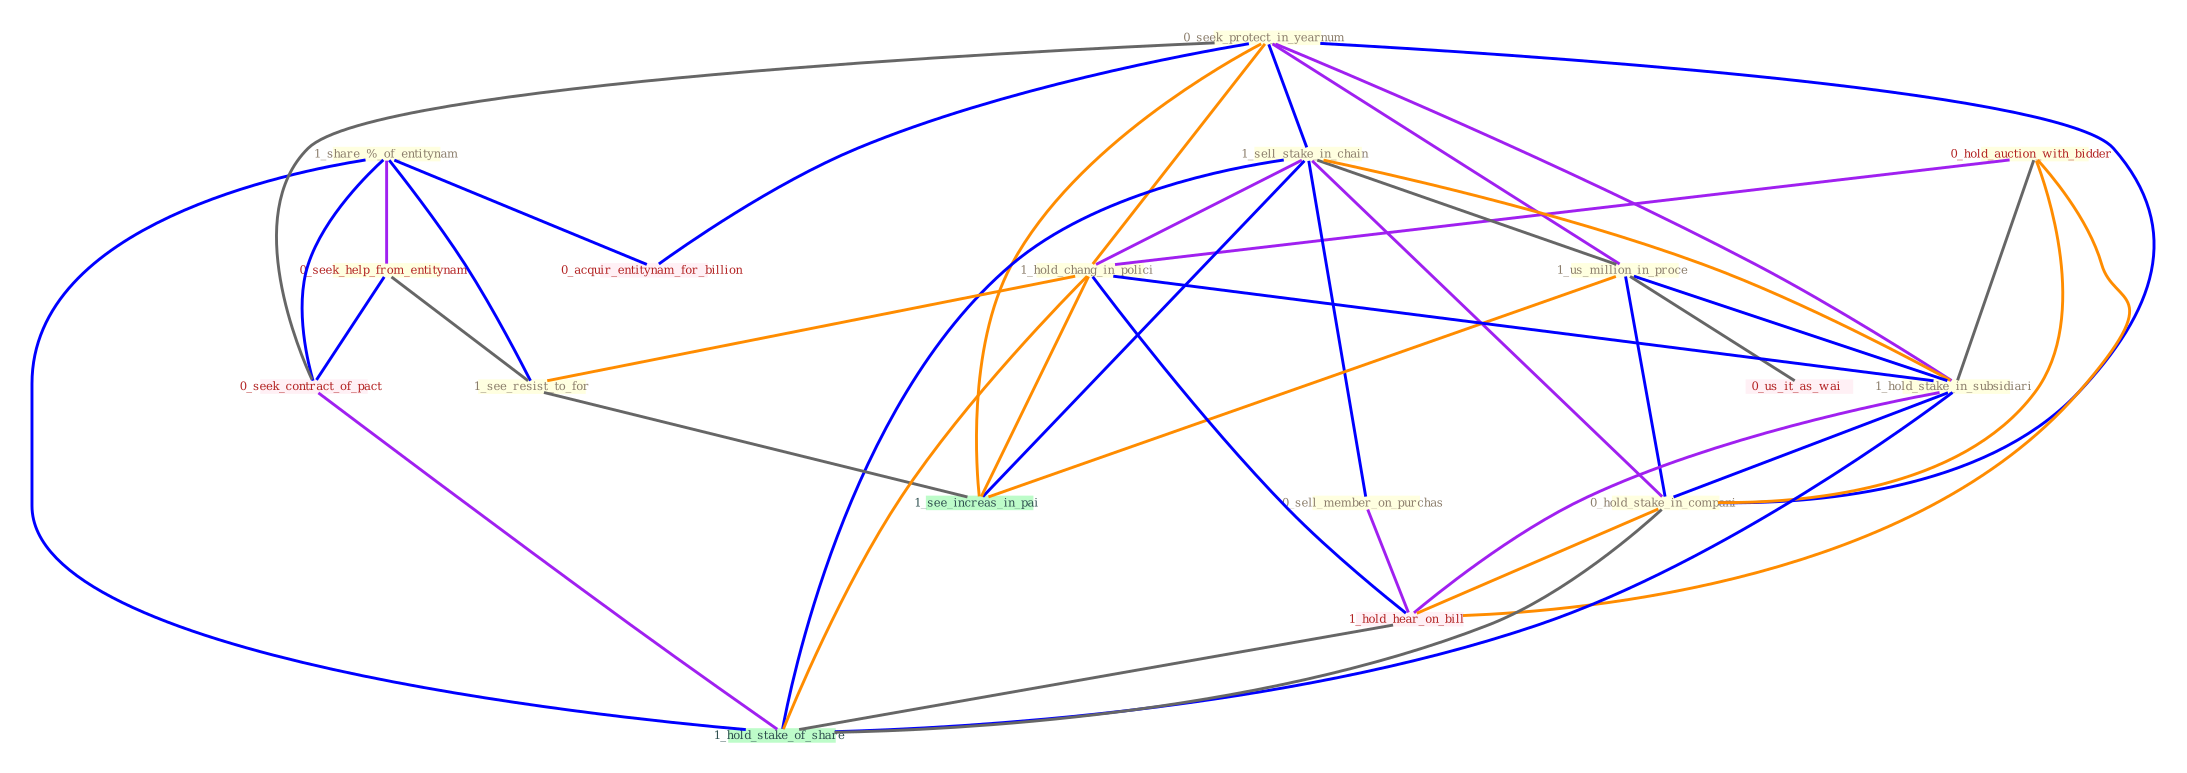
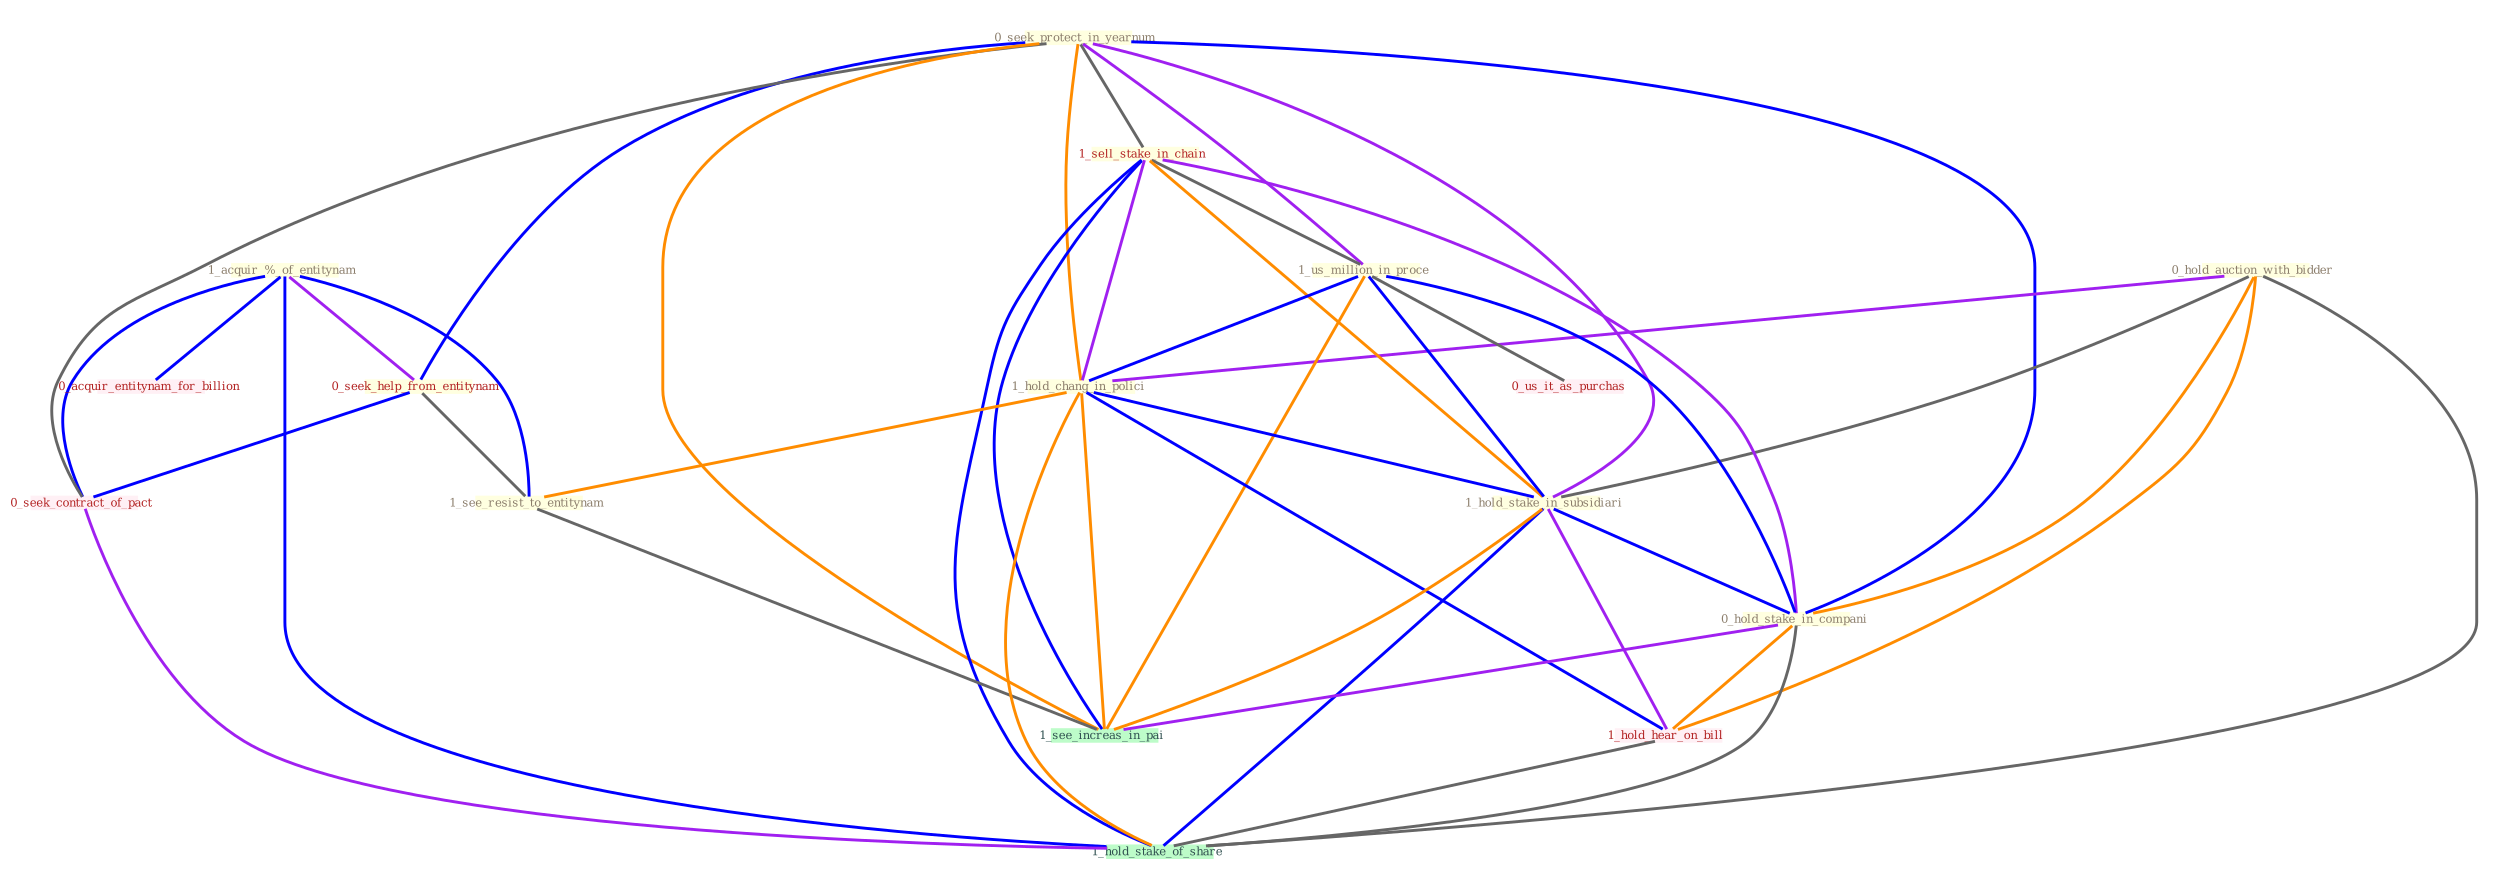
edge "0_seek_protect_in_yearnum" -- "1_sell_stake_in_chain": color blue -> gray40
edge "0_seek_protect_in_yearnum" -- "0_acquir_entitynam_for_billion": now "0_seek_protect_in_yearnum" -- "0_seek_help_from_entitynam"
node "1_share_%_of_entitynam": label "1_share_%_of_entitynam" -> "1_acquir_%_of_entitynam"
node "1_sell_stake_in_chain": fontcolor #8b7d6b -> #b22222
node "0_hold_auction_with_bidder": fontcolor #b22222 -> #8b7d6b
edge "1_us_million_in_proce" -- "1_hold_chang_in_polici": added
node "1_see_resist_to_for": label "1_see_resist_to_for" -> "1_see_resist_to_entitynam"
node "0_us_it_as_wai": label "0_us_it_as_wai" -> "0_us_it_as_purchas"
node "0_sell_member_on_purchas": removed
edge "1_hold_stake_in_subsidiari" -- "1_see_increas_in_pai": added
edge "0_hold_stake_in_compani" -- "1_see_increas_in_pai": added
edge "0_hold_auction_with_bidder" -- "1_hold_stake_of_share": added
